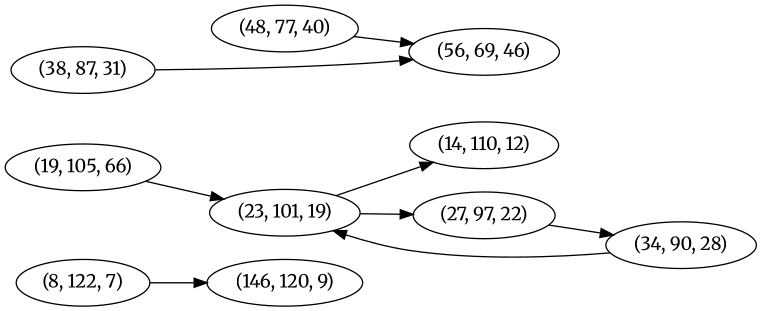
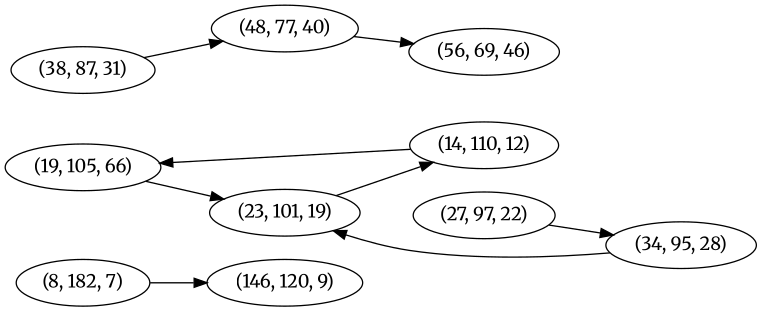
edge "(38, 87, 31)" -> "(56, 69, 46)": now "(38, 87, 31)" -> "(48, 77, 40)"
edge "(14, 110, 12)" -> "(19, 105, 66)": added
edge "(23, 101, 19)" -> "(27, 97, 22)": removed
node "(34, 90, 28)": label "(34, 90, 28)" -> "(34, 95, 28)"
node "(8, 122, 7)": label "(8, 122, 7)" -> "(8, 182, 7)"
